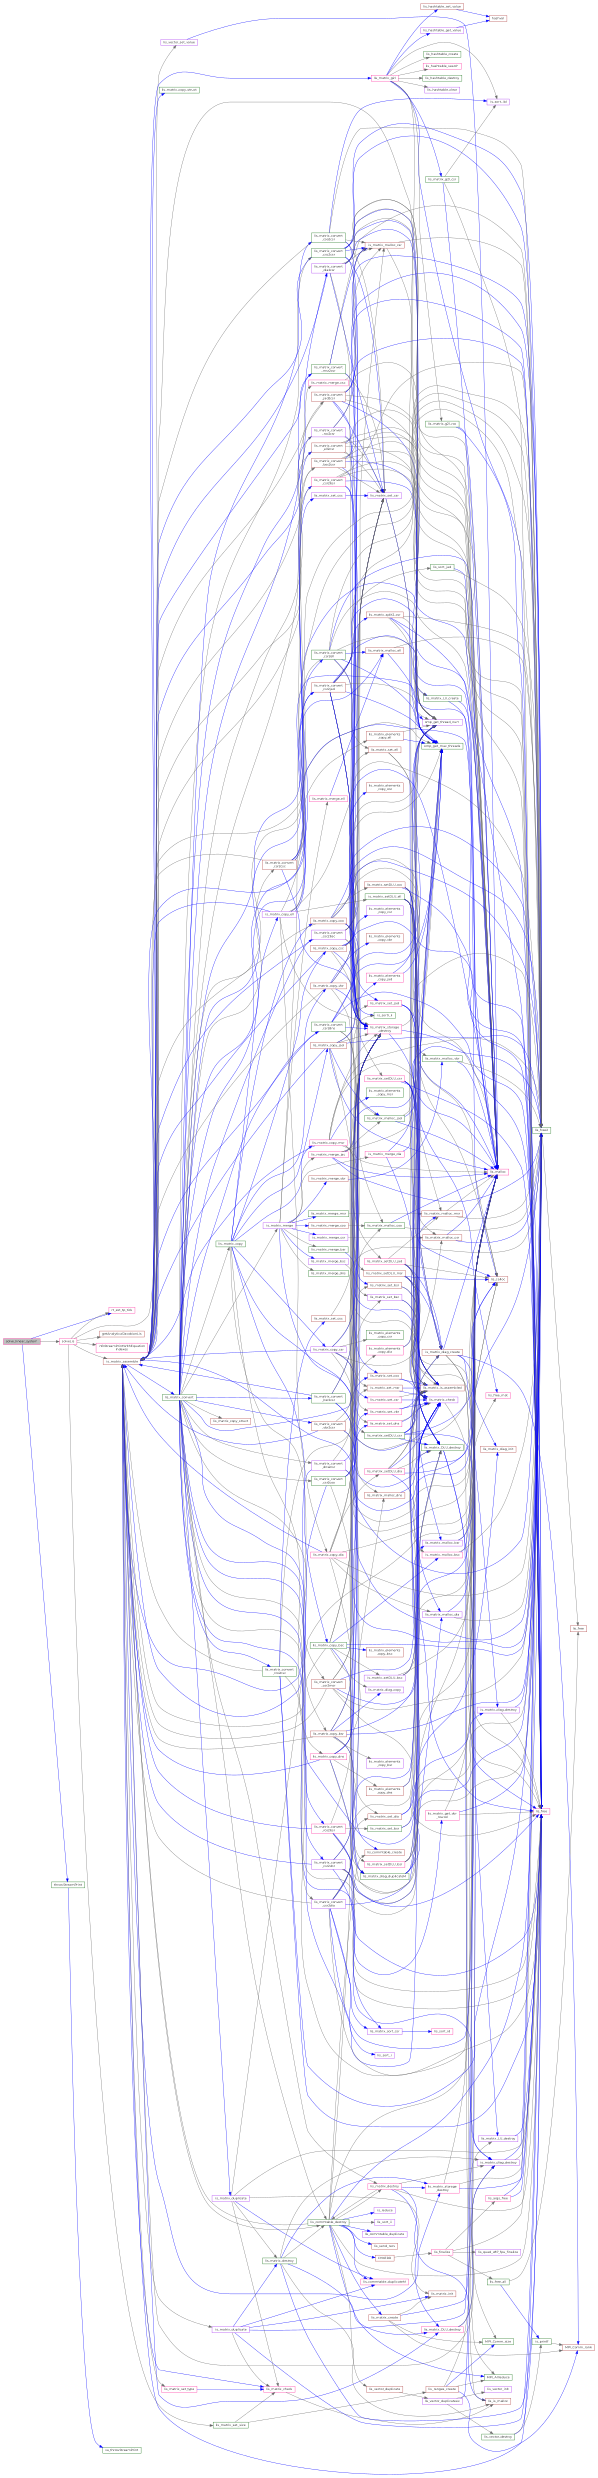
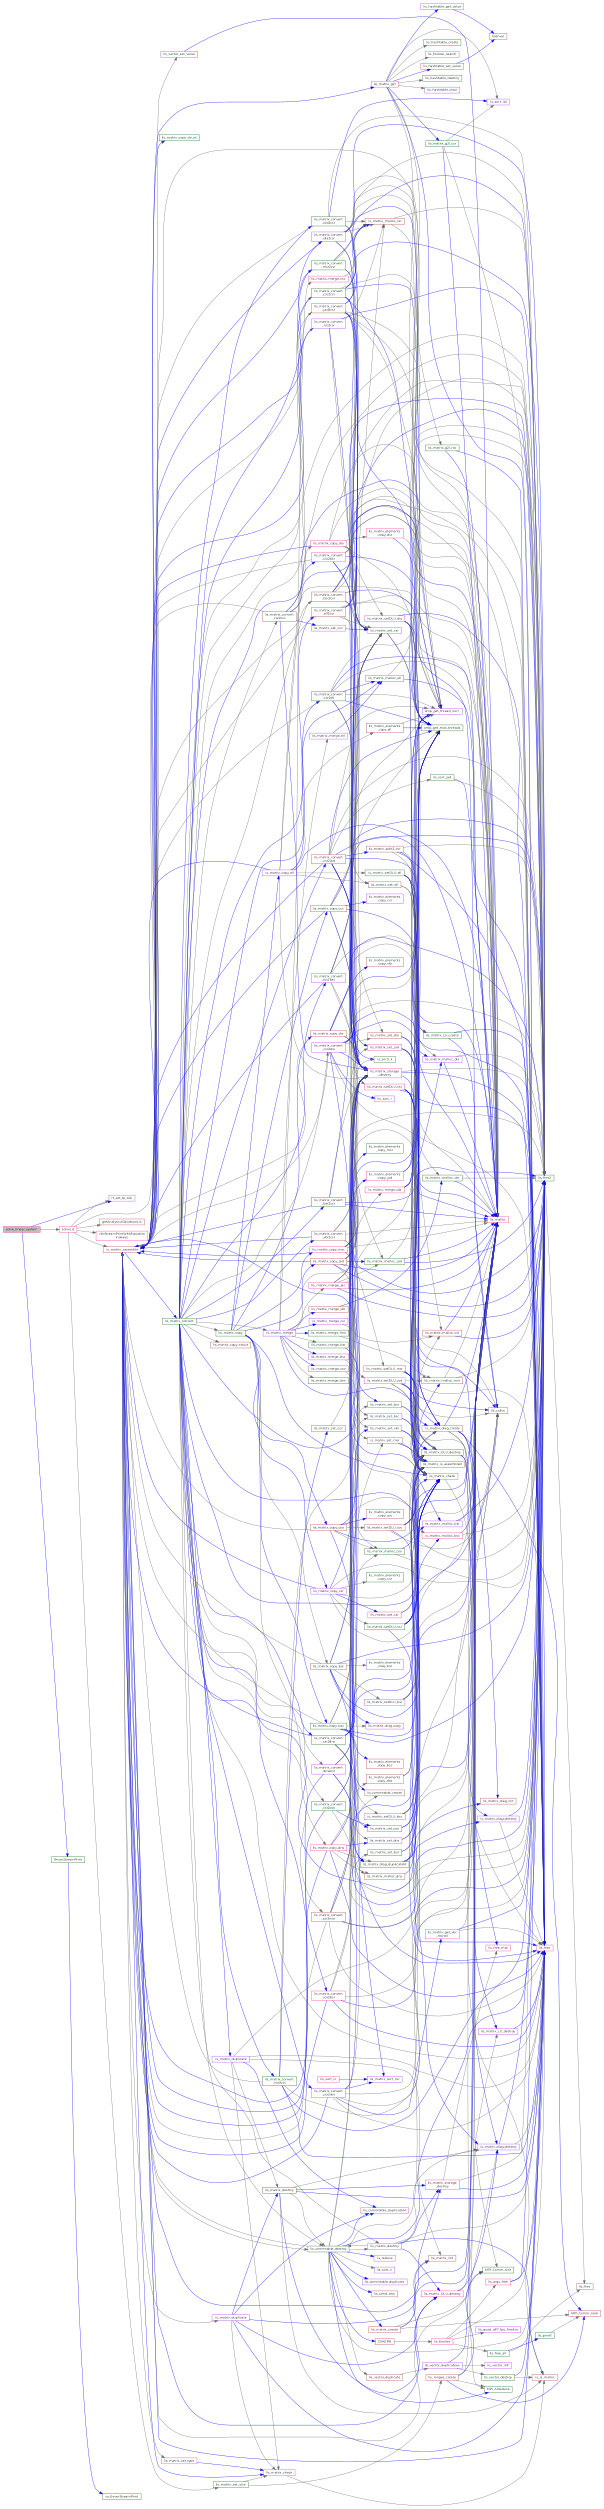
node "lis_hashtable_search": label "lis_hashtable_search" -> "lis_finalize_search"
edge "lis_matrix_convert _csr2dia" -> "lis_free2": added
edge "lis_matrix_sort_csr" -> "lis_sort_id": reversed
edge "lis_vector_destroy" -> "lis_printf": now "lis_vector_destroy" -> "lis_is_malloc"
